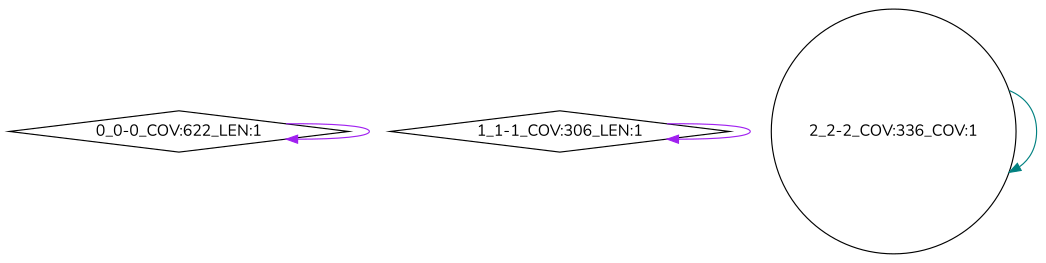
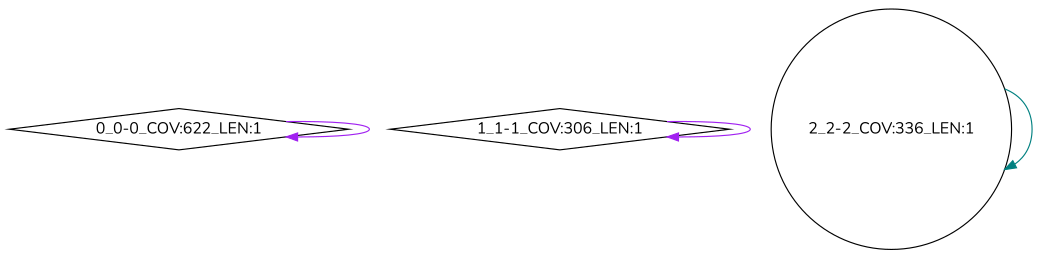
node "2_2-2_COV:336_COV:1": label "2_2-2_COV:336_COV:1" -> "2_2-2_COV:336_LEN:1"
